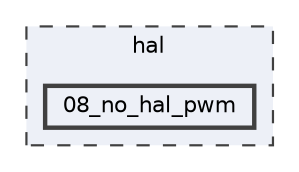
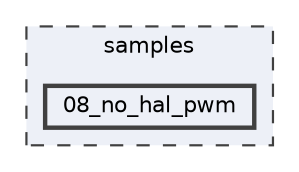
cluster "hal": label "hal" -> "samples"
